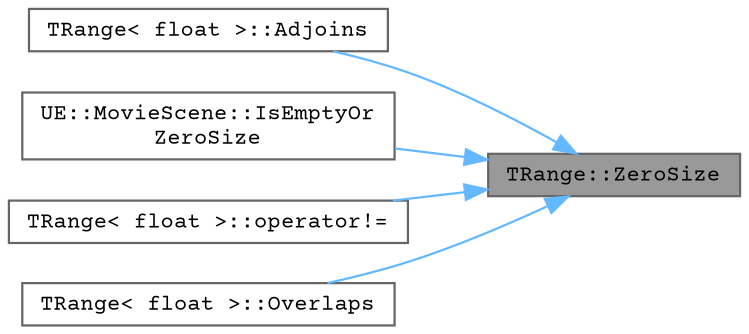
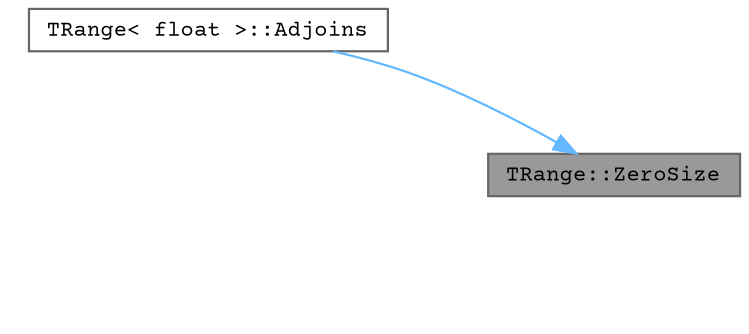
node "UE::MovieScene::IsEmptyOr ZeroSize": removed
node "TRange< float >::operator!=": removed
node "TRange< float >::Overlaps": removed
